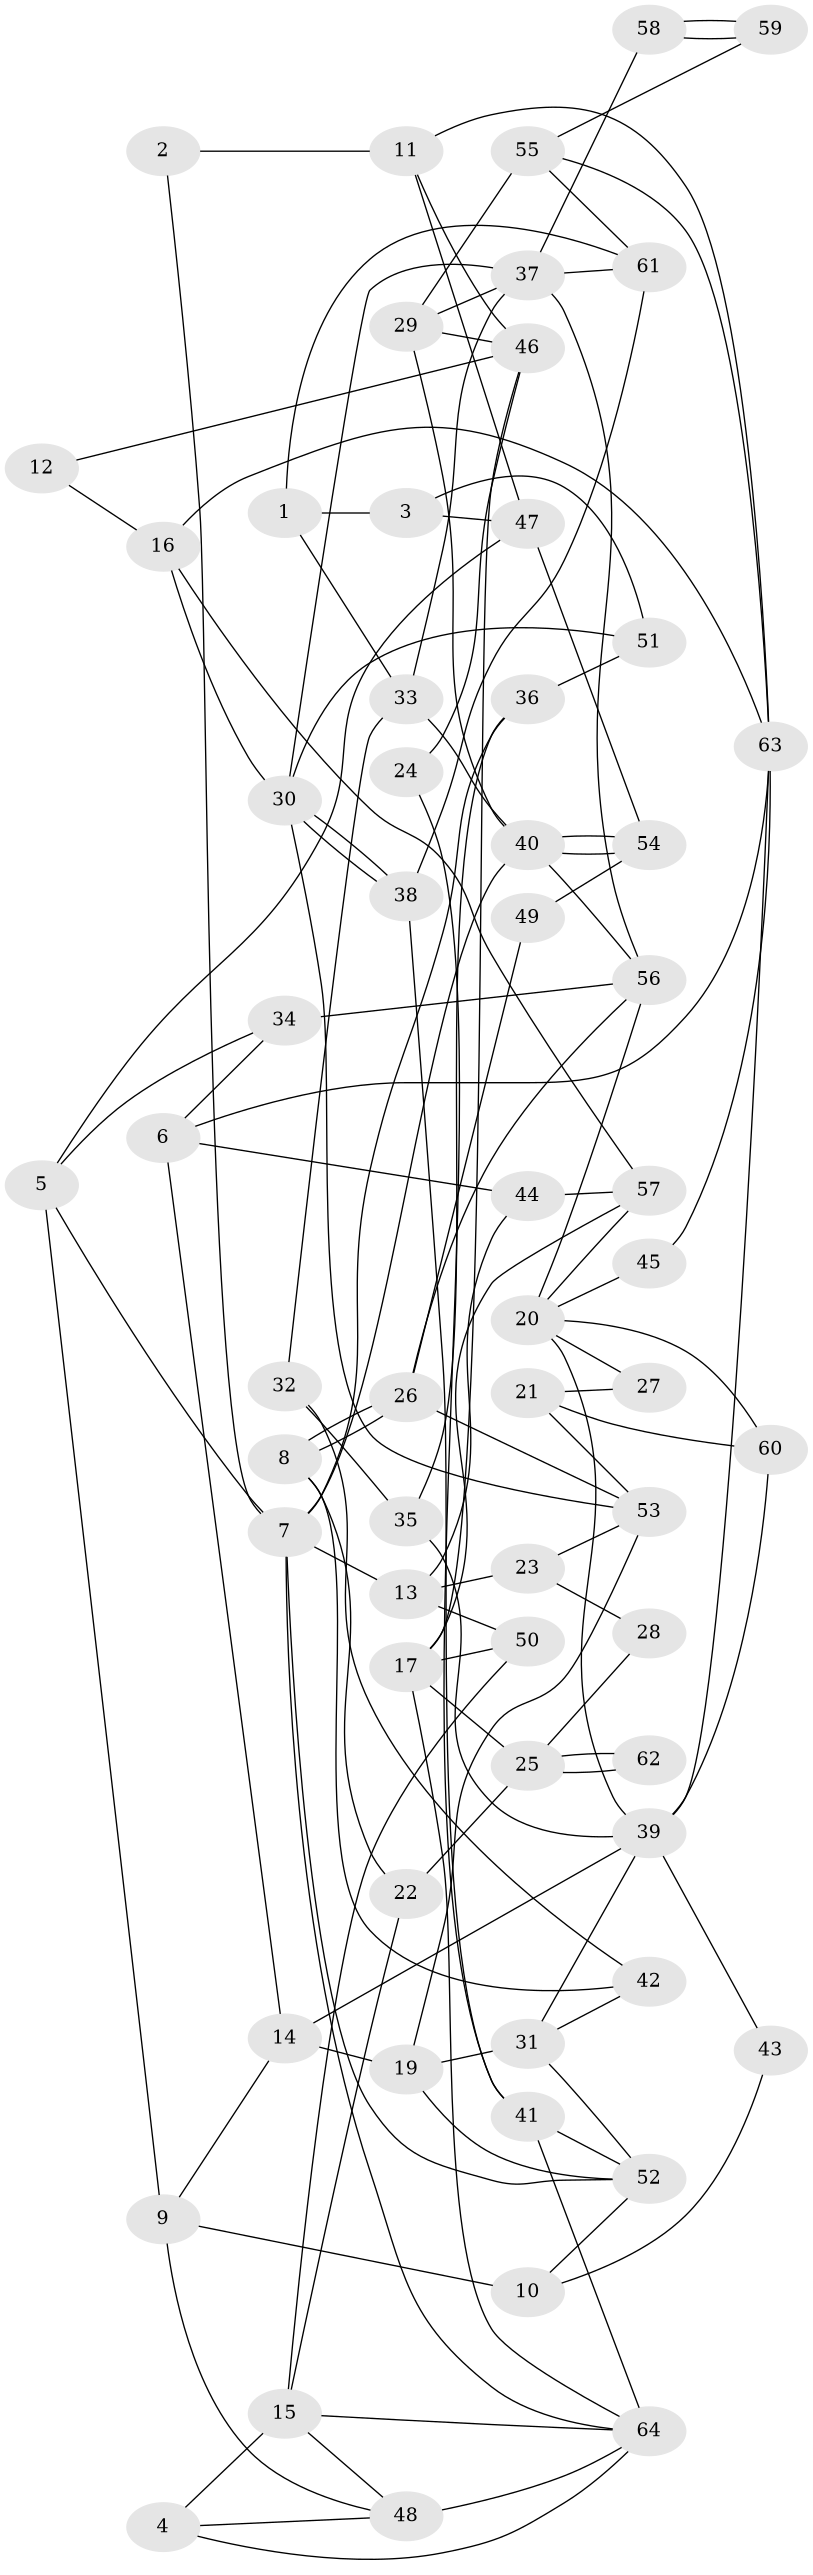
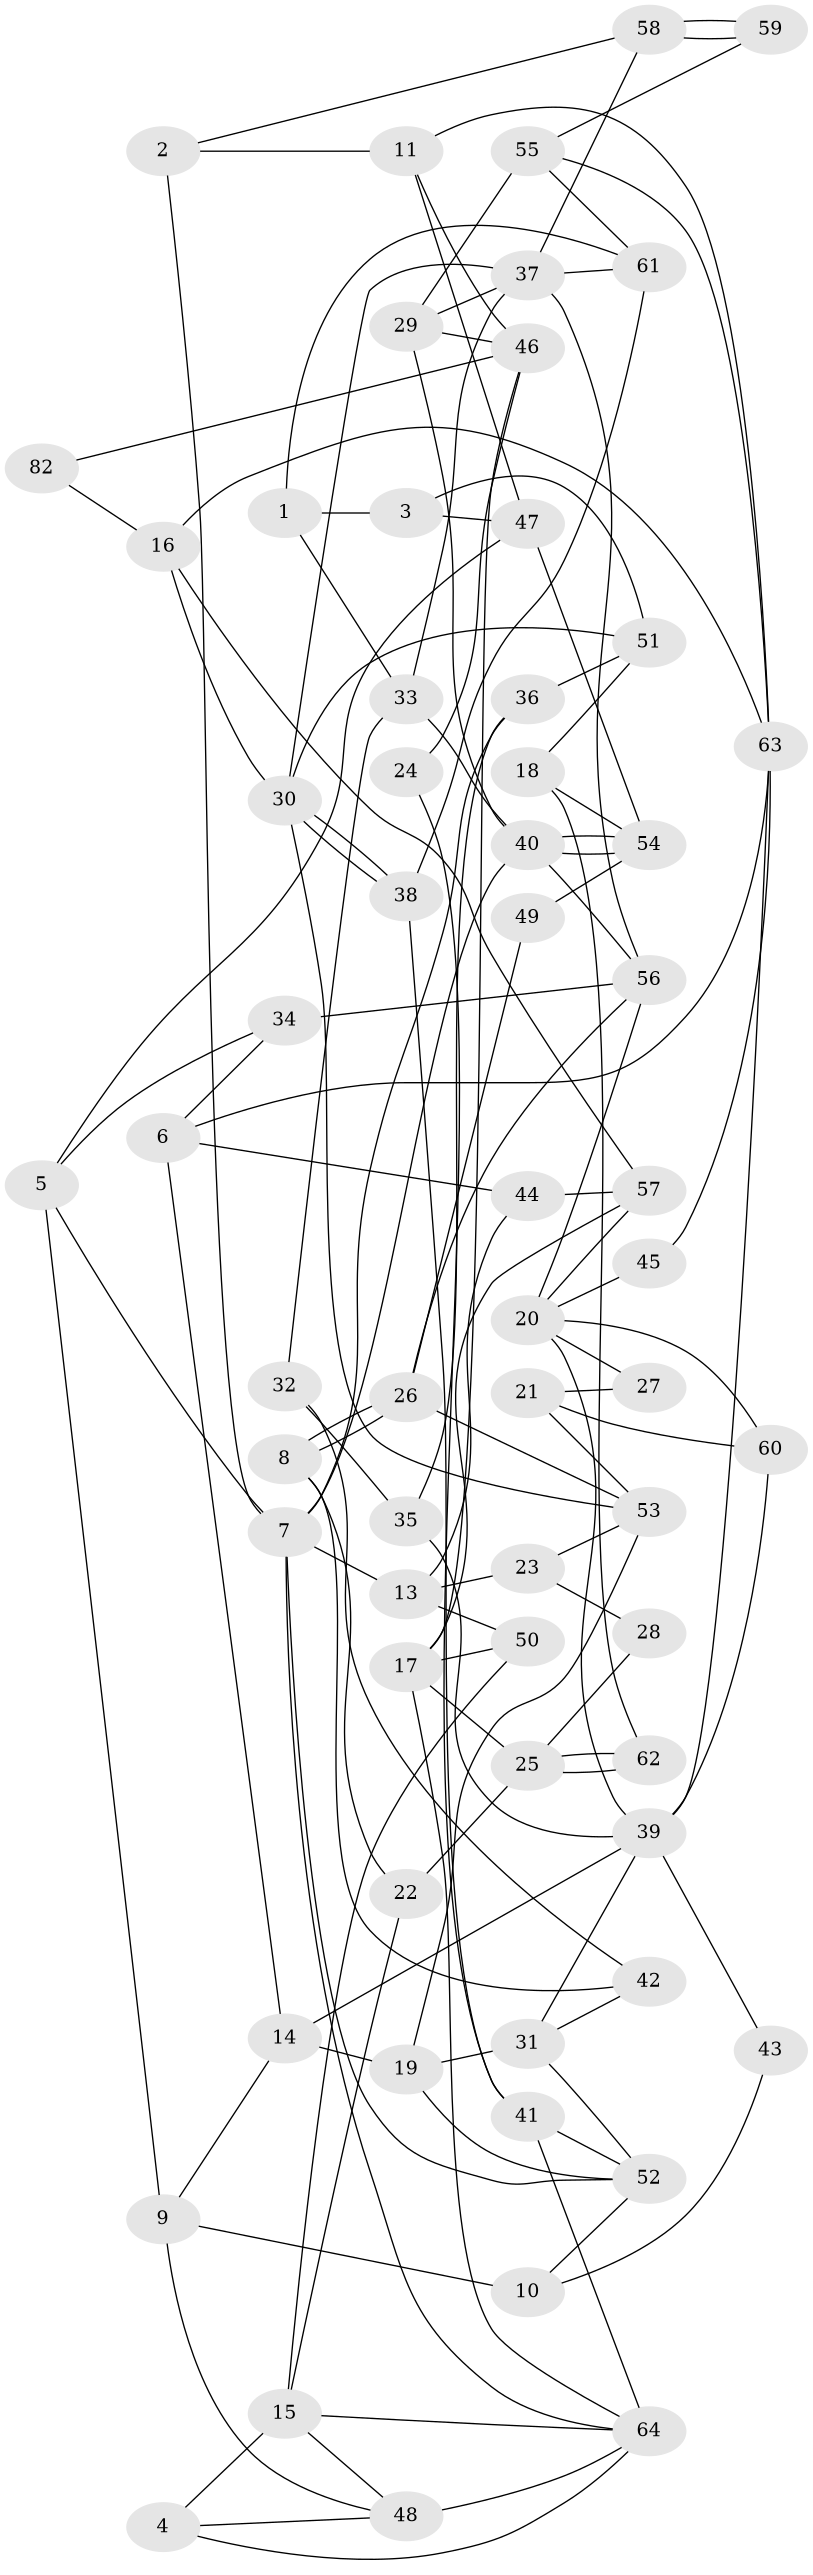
edge "58" -- "2": added
node "12": label "12" -> "82"
node "18": added
